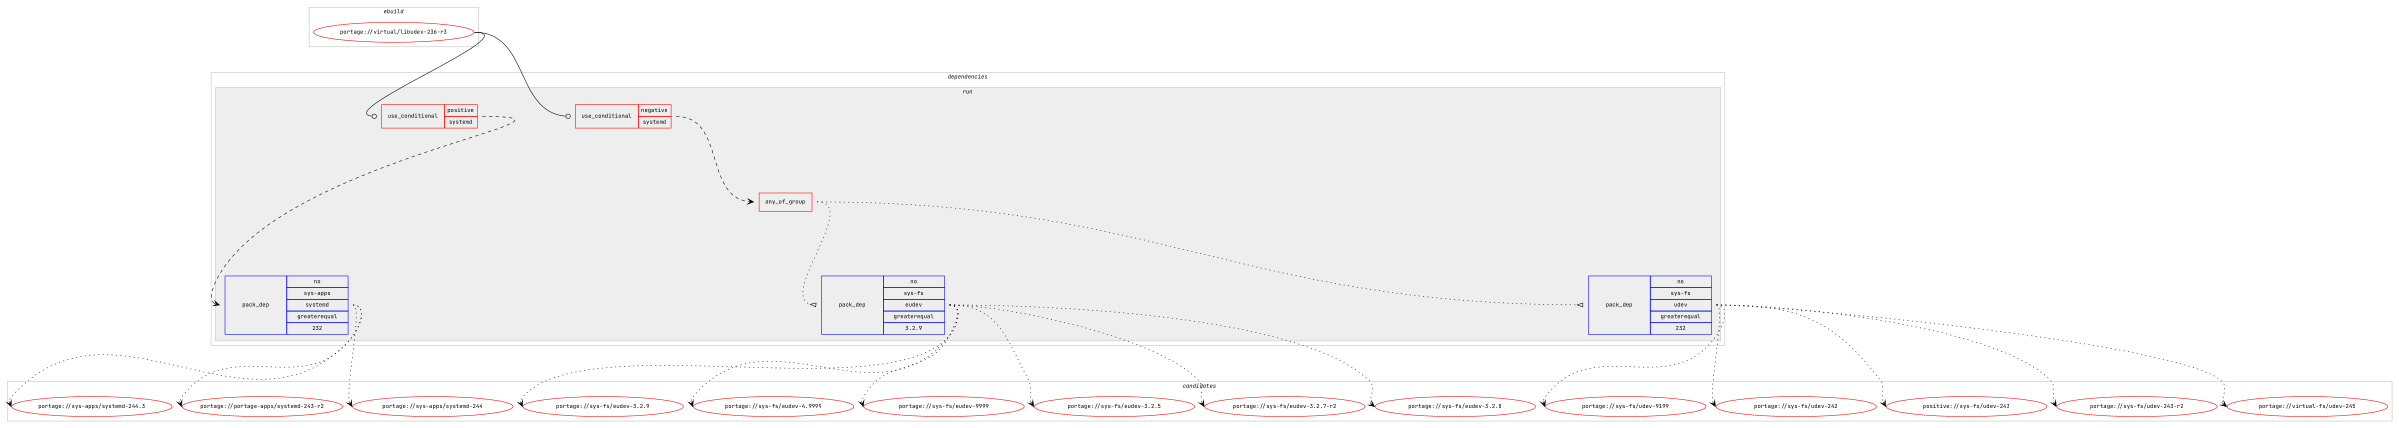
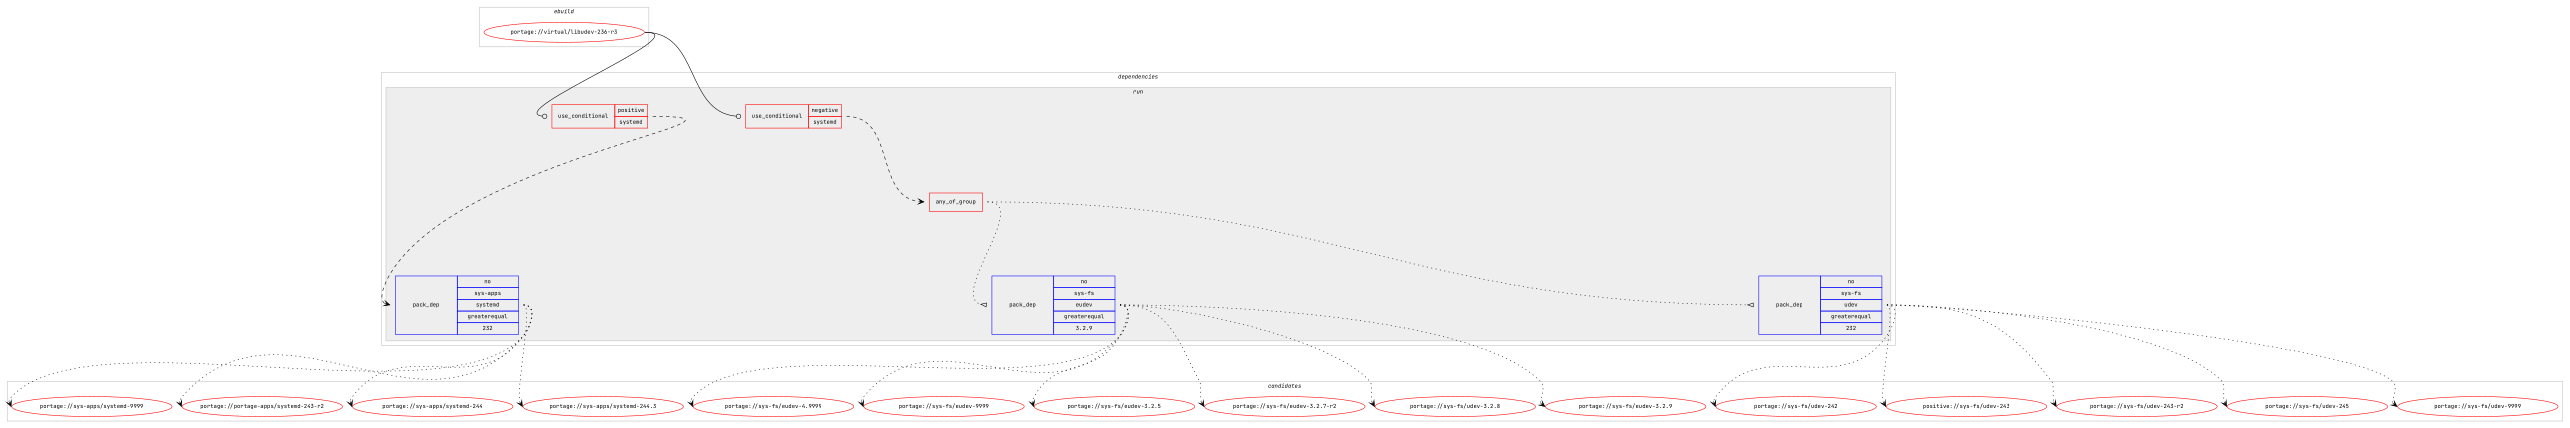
node "portage://sys-apps/systemd-9999": added
node "portage://sys-fs/eudev-3.2.8": label "portage://sys-fs/eudev-3.2.8" -> "portage://sys-fs/udev-3.2.8"
node "portage://sys-fs/udev-9199": label "portage://sys-fs/udev-9199" -> "portage://sys-fs/udev-9999"
node "portage://virtual-fs/udev-245": label "portage://virtual-fs/udev-245" -> "portage://sys-fs/udev-245"
